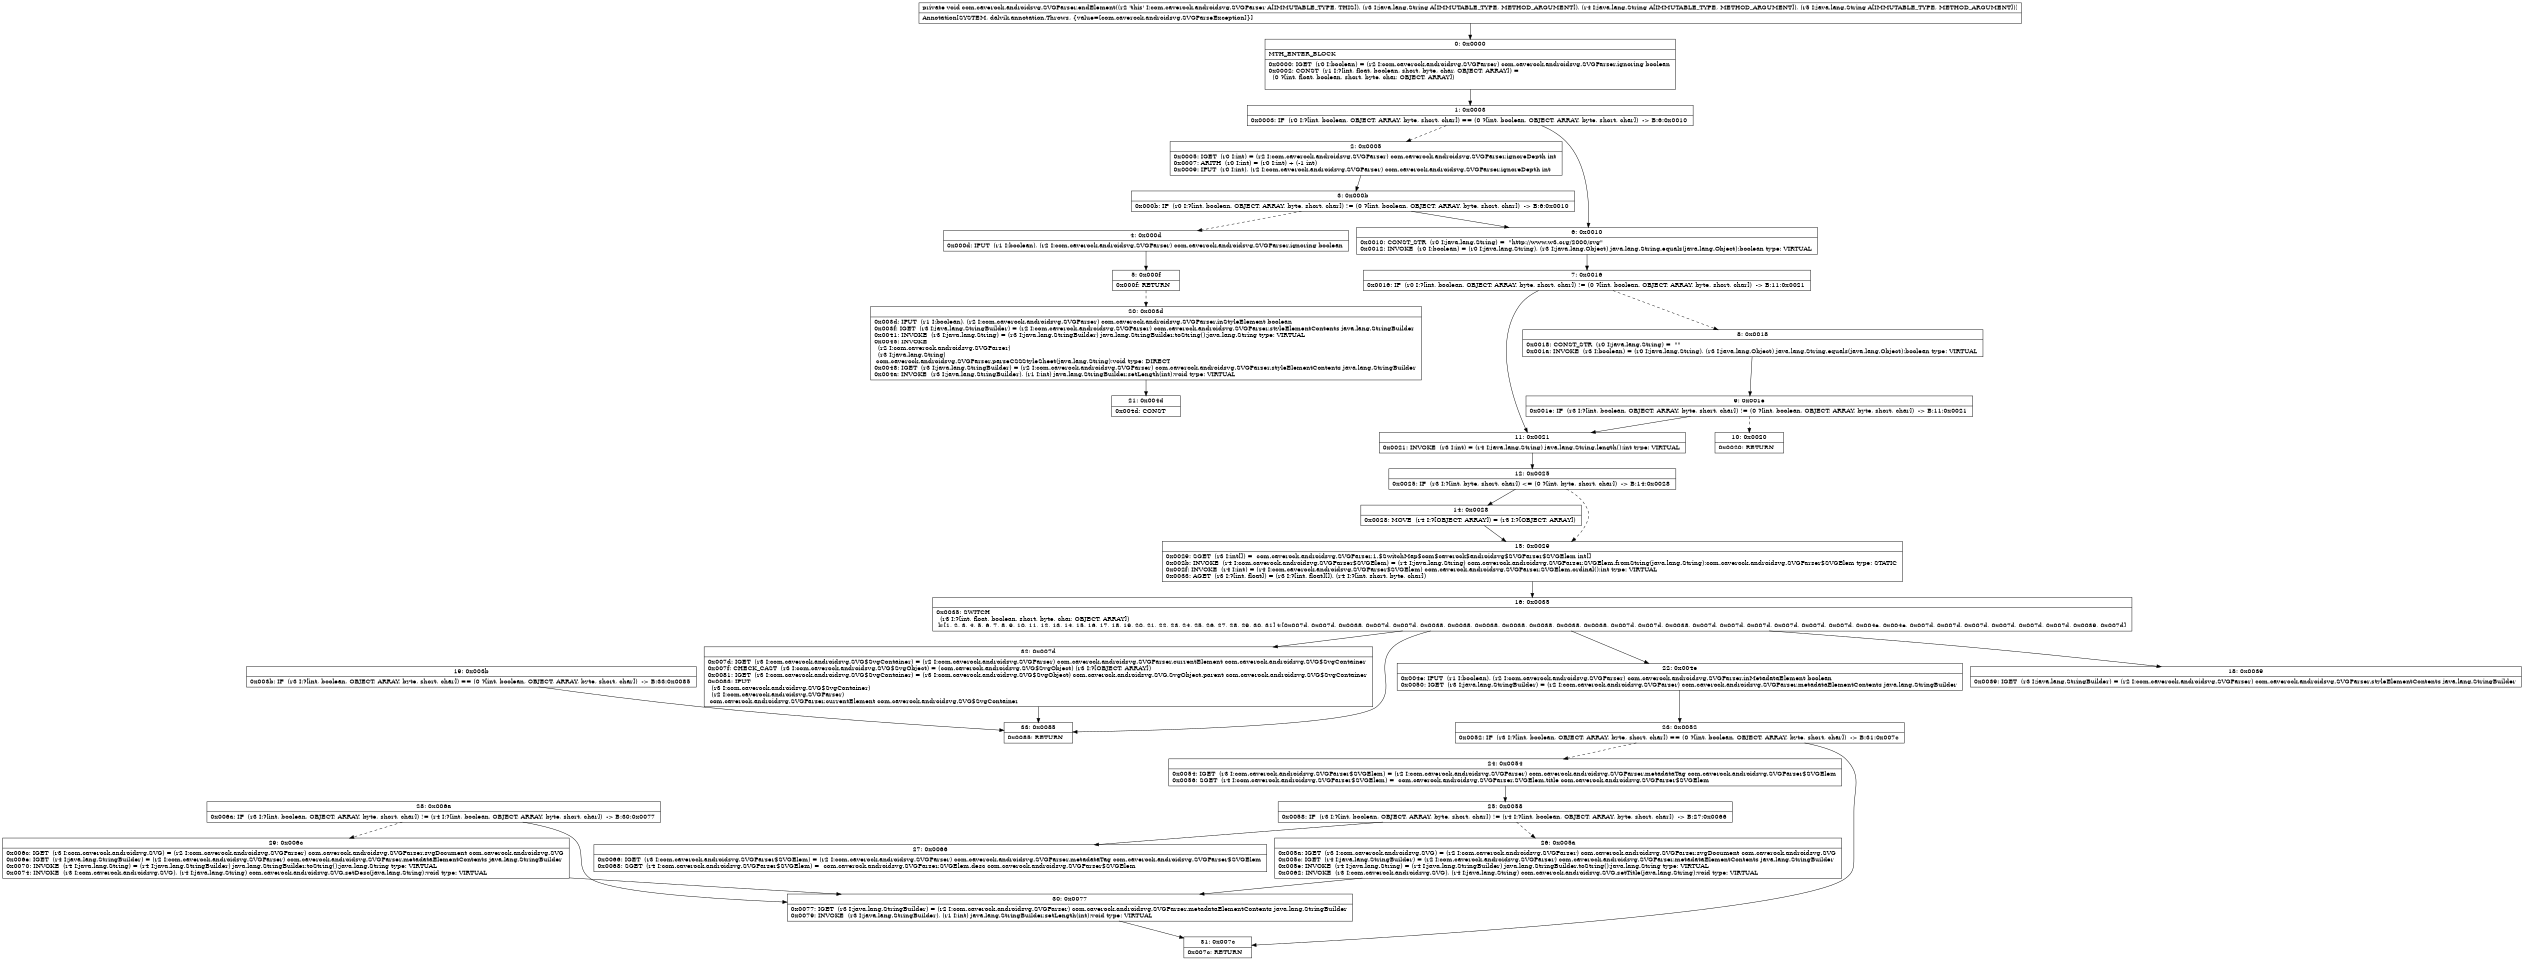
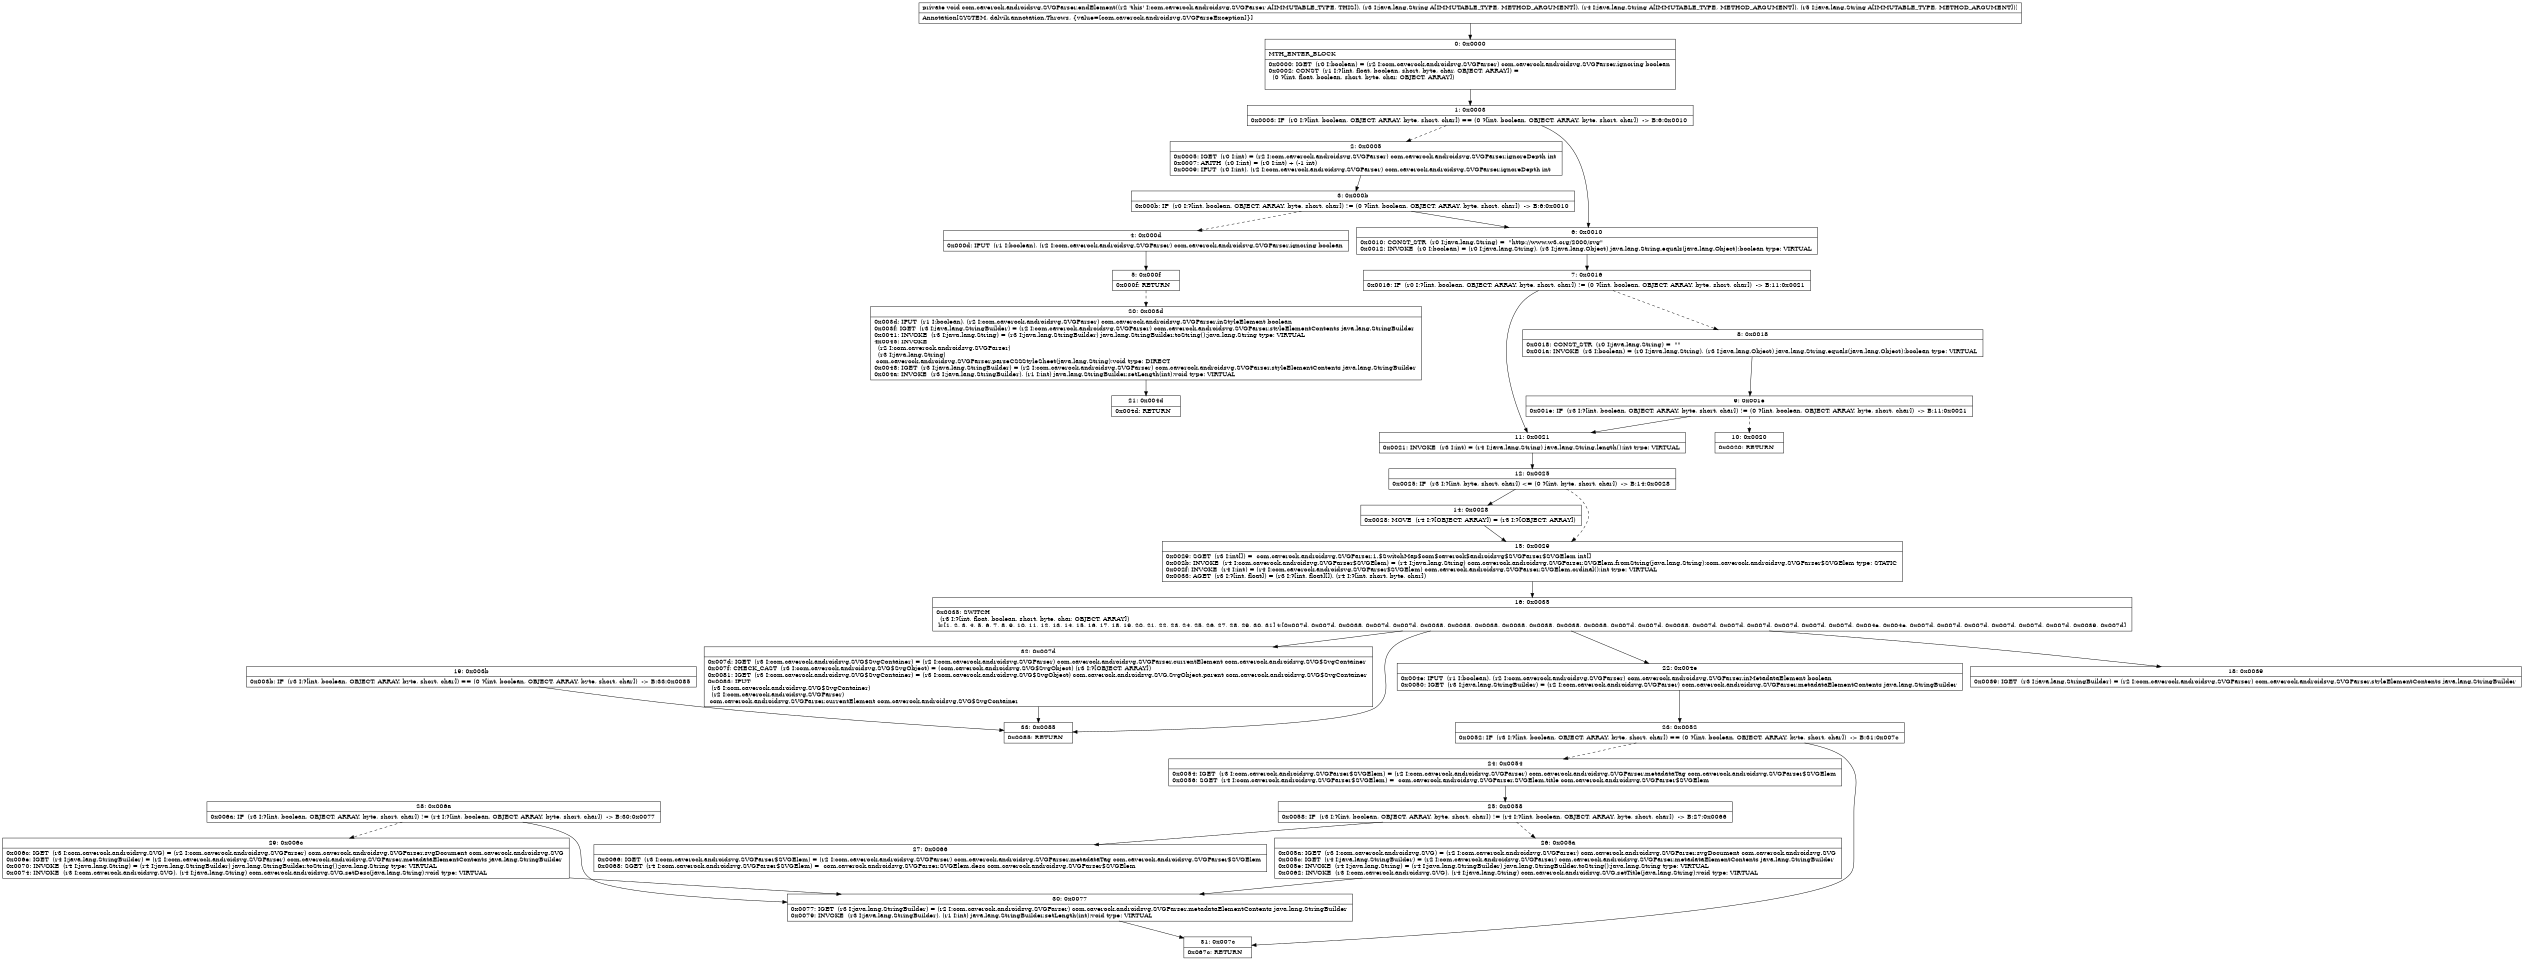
node "20: 0x003d": text "0x0045: INVOKE" -> "4x0045: INVOKE"
node "21: 0x004d": text "0x004d: CONST" -> "0x004d: RETURN"
node "31: 0x007c": text "0x007c: RETURN" -> "0x067c: RETURN"
